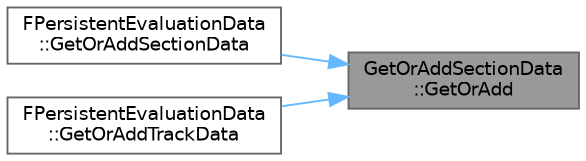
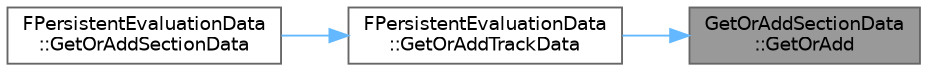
edge "FPersistentEvaluationData ::GetOrAddSectionData" -> "GetOrAddSectionData ::GetOrAdd": now "FPersistentEvaluationData ::GetOrAddSectionData" -> "FPersistentEvaluationData ::GetOrAddTrackData"
